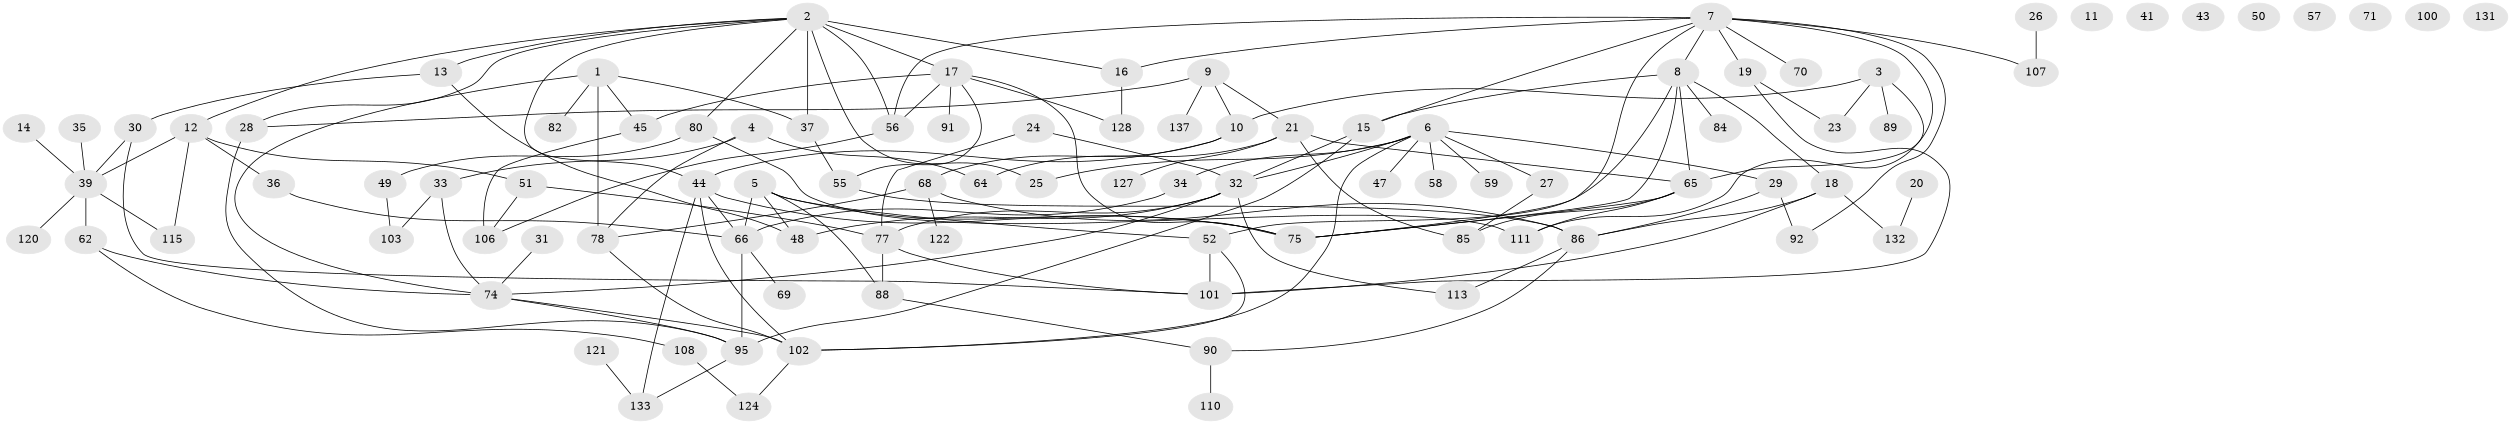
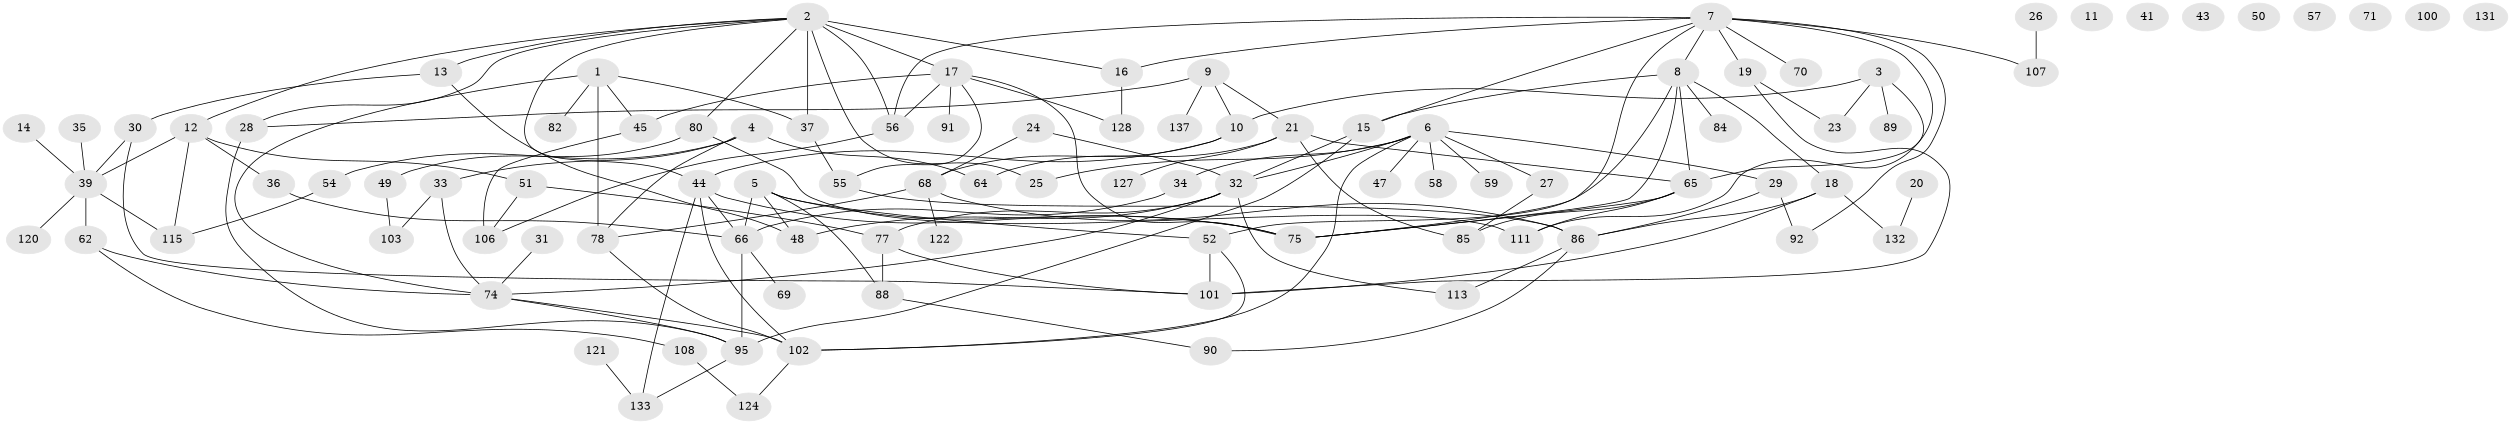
edge "24" -- "77": now "24" -- "68"
node "54": added
node "110": removed
